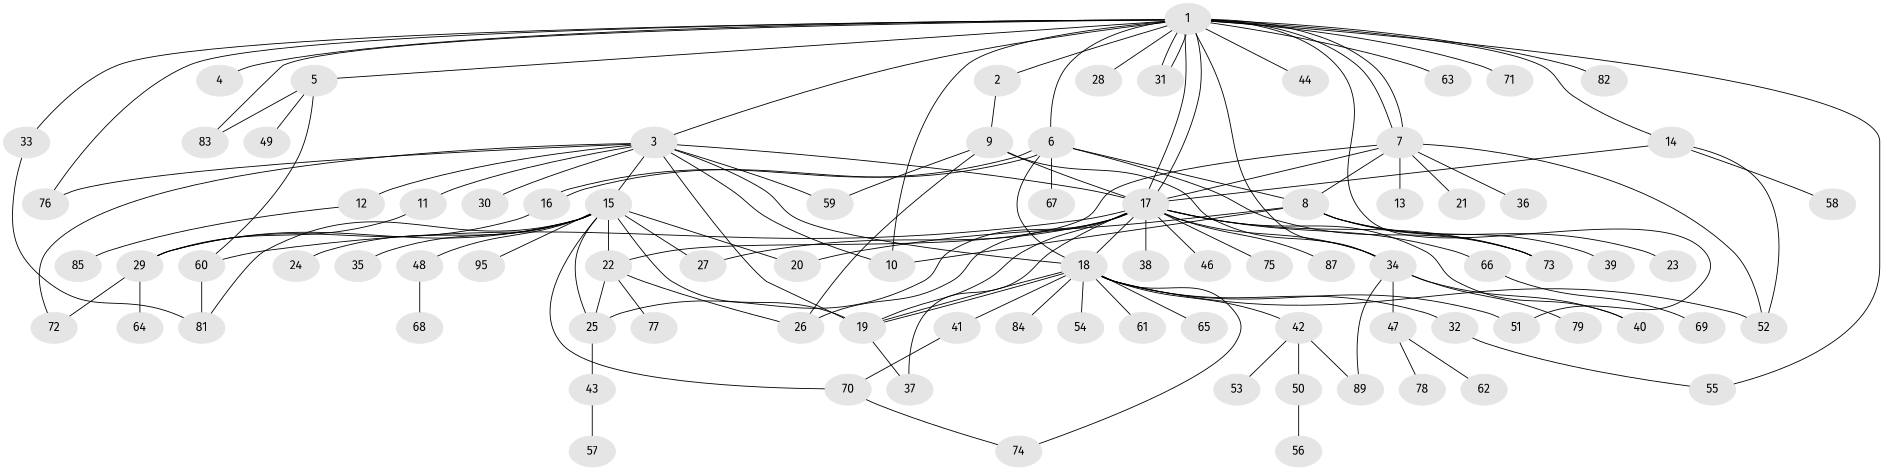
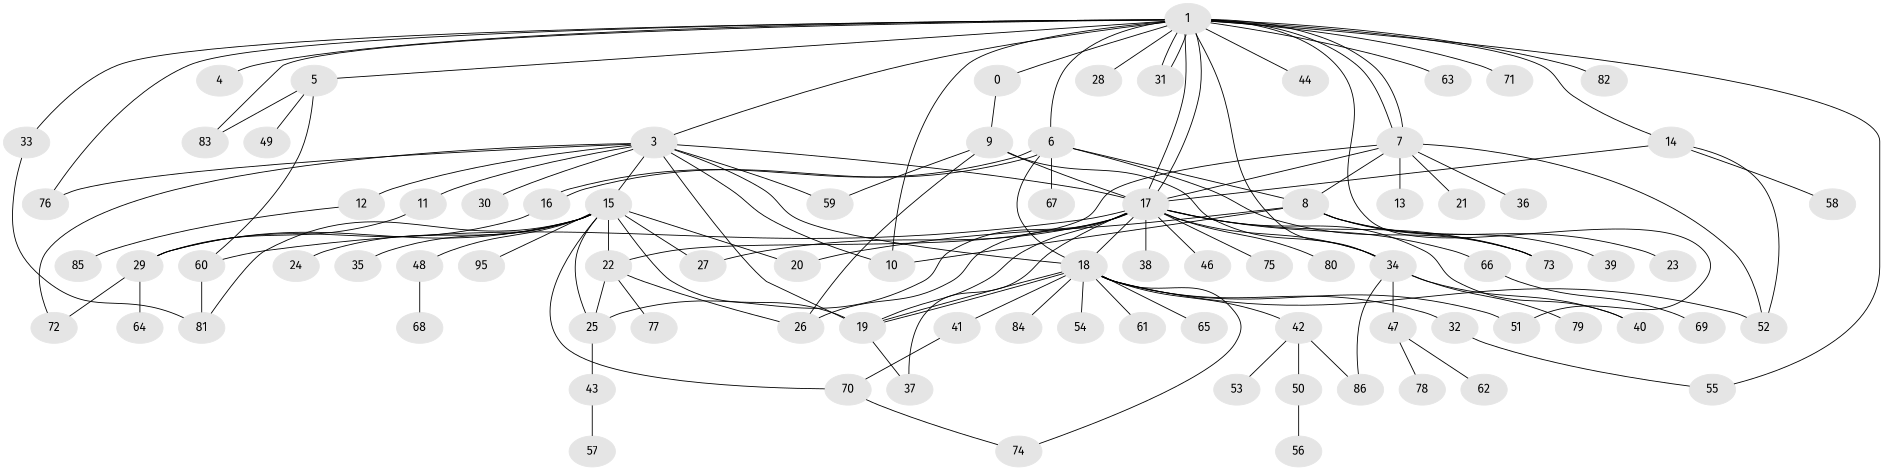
node "2": label "2" -> "0"
node "87": label "87" -> "80"
node "89": label "89" -> "86"
